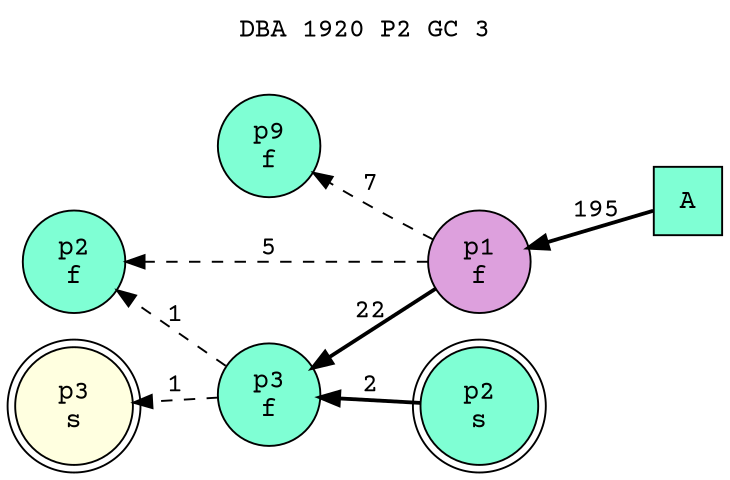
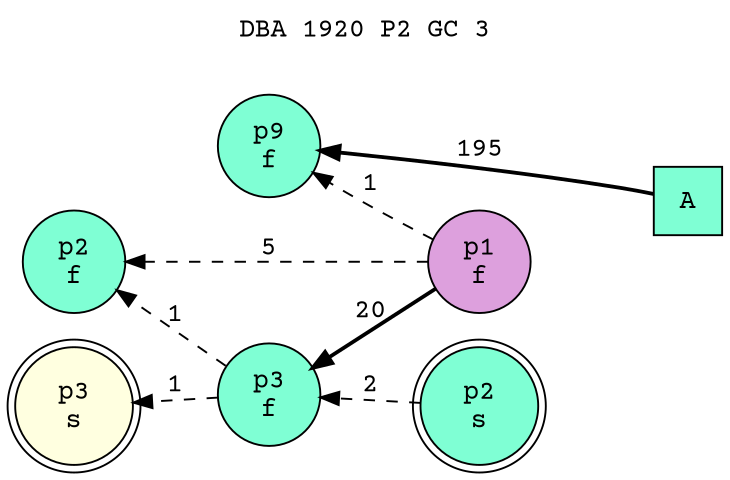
edge "p1 f" -> "p9 f": label "7" -> "1"
edge "A" -> "p1 f": now "A" -> "p9 f"
edge "p1 f" -> "p3 f": label "22" -> "20"
edge "p2 s" -> "p3 f": style bold -> dashed
